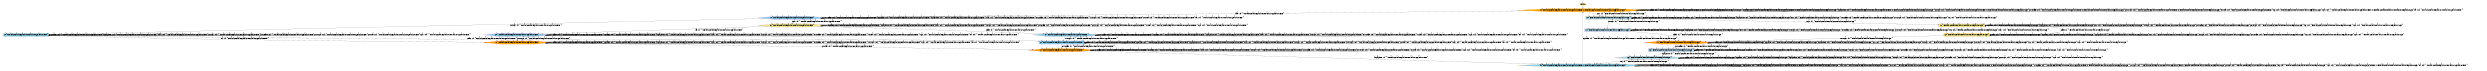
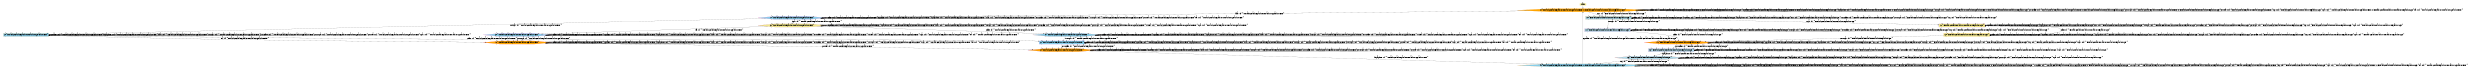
node "__start0": label "__start0" -> "__and0"
